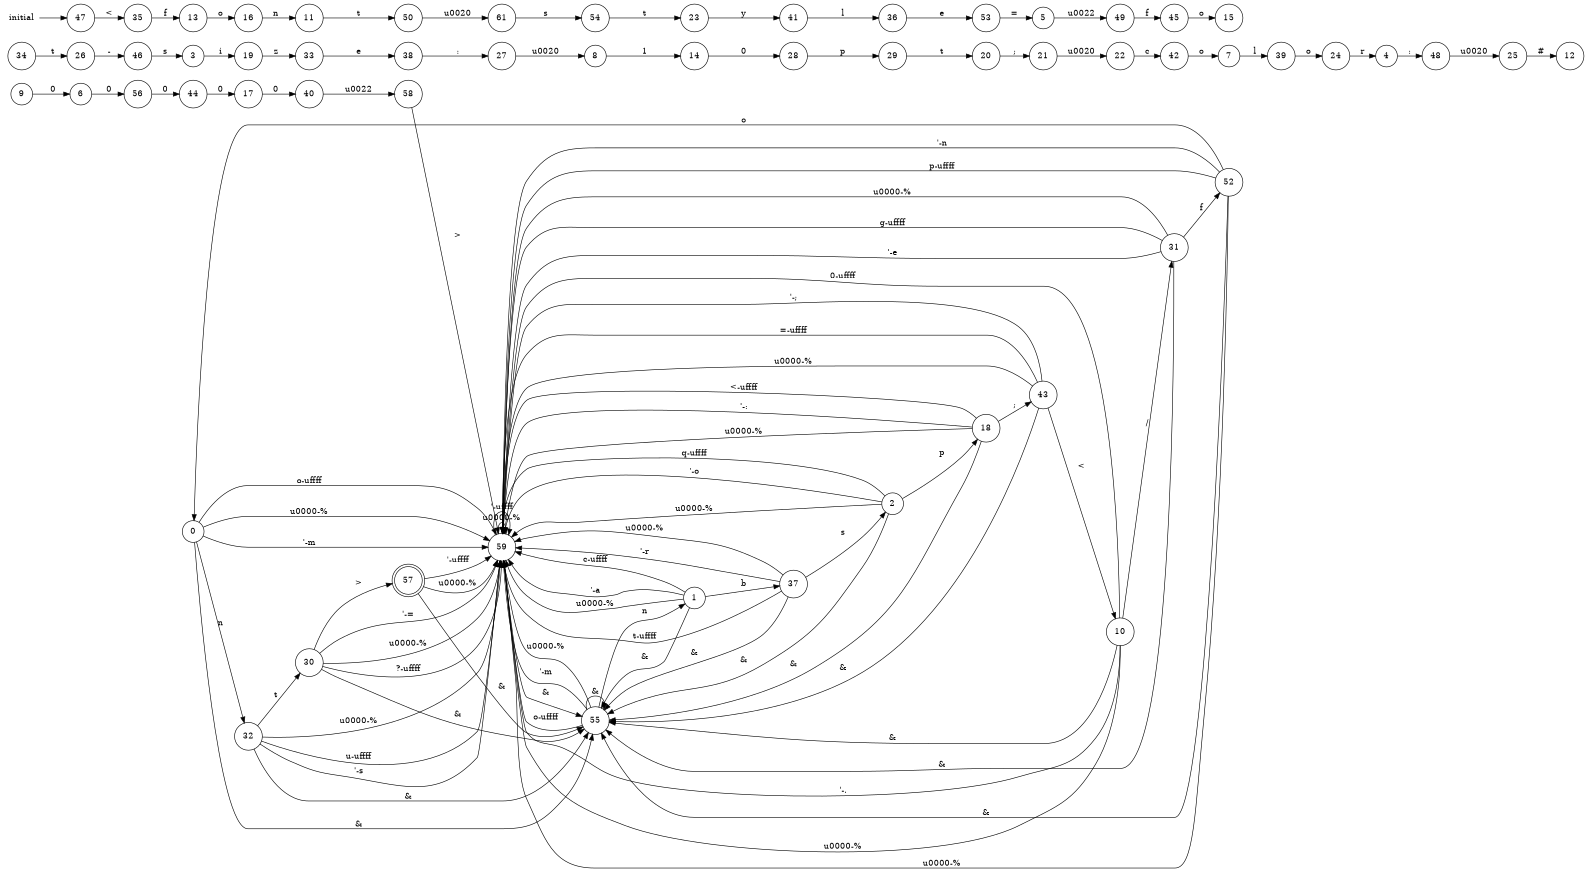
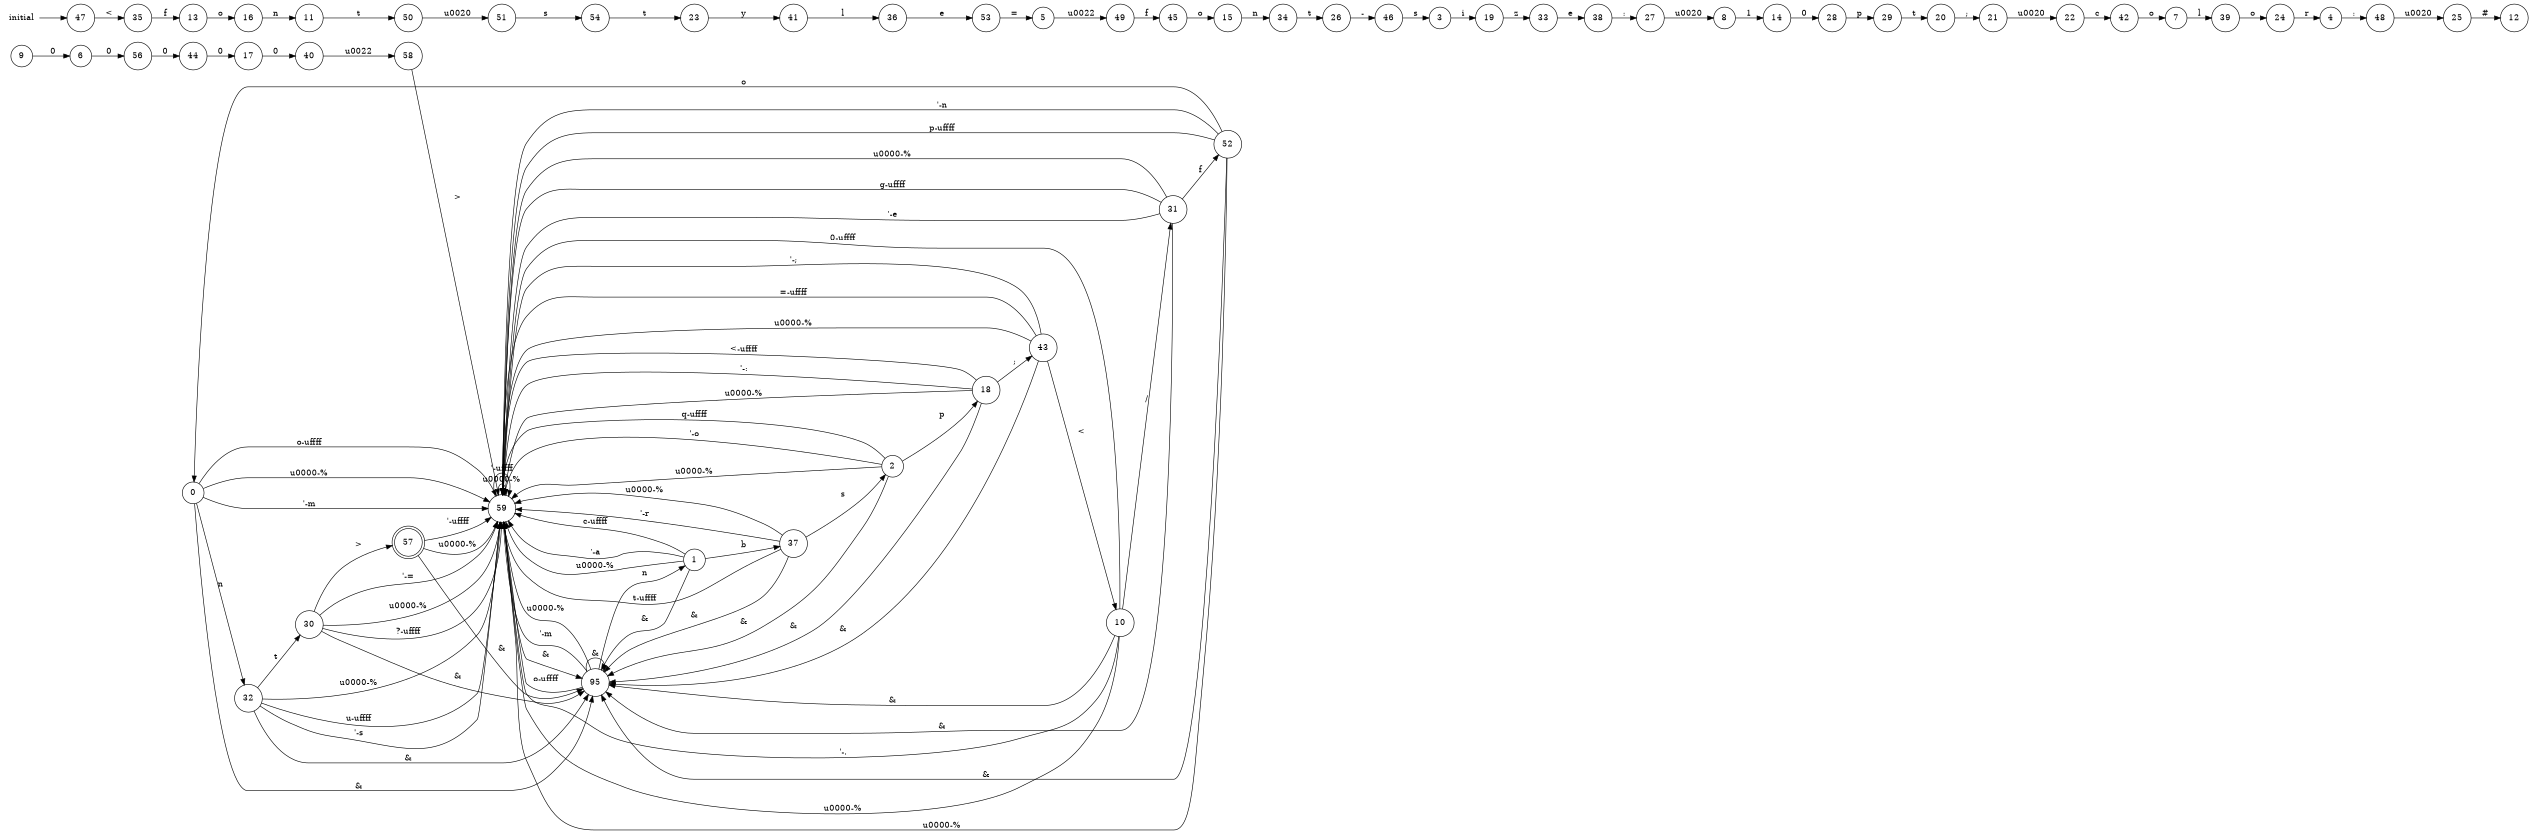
node "61": label "61" -> "51"
edge "15" -> "34": added, label "n"
node "55": label "55" -> "95"
